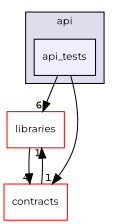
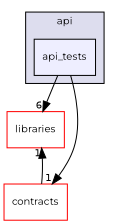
edge "libraries" -> "contracts": removed
